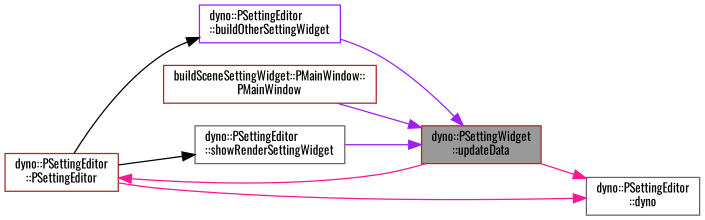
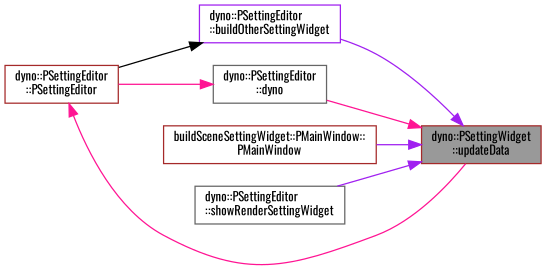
edge "dyno::PSettingEditor ::PSettingEditor" -> "dyno::PSettingEditor ::showRenderSettingWidget": removed
edge "dyno::PSettingWidget ::updateData" -> "dyno::PSettingEditor ::dyno": reversed
